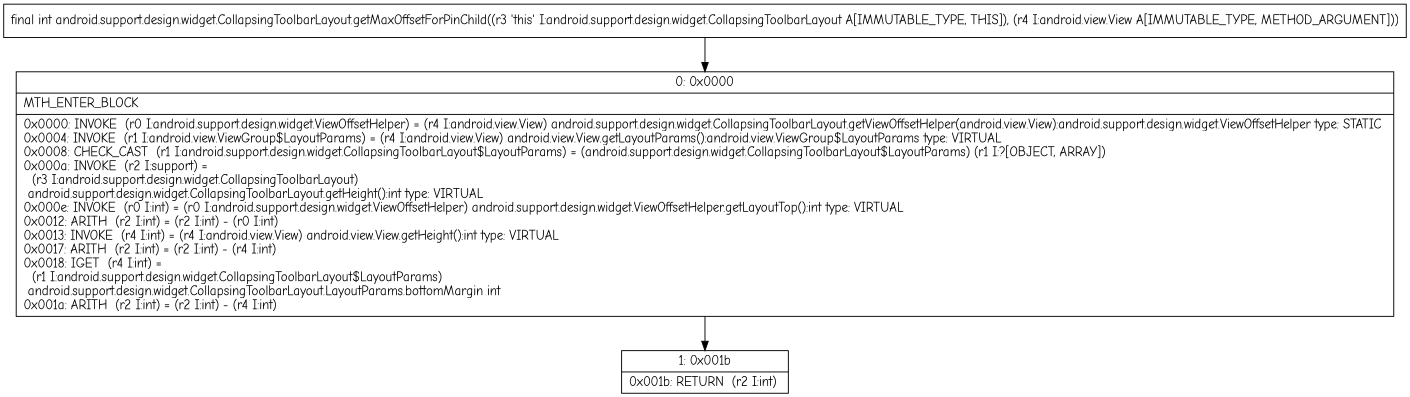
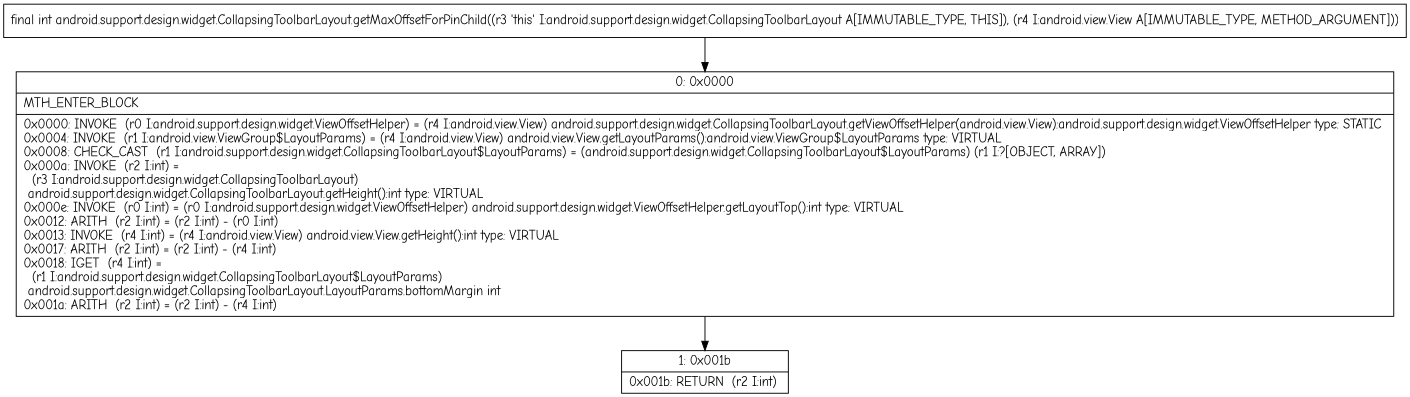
node "0: 0x0000": text "0x000a: INVOKE  (r2 I:support) =" -> "0x000a: INVOKE  (r2 I:int) ="
